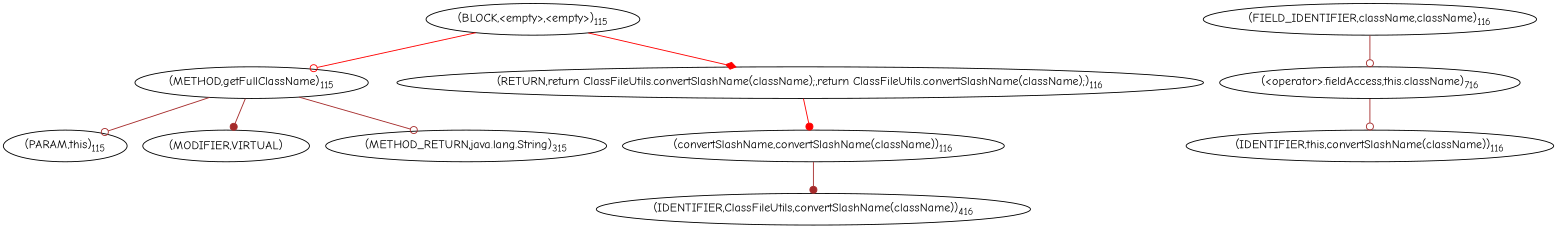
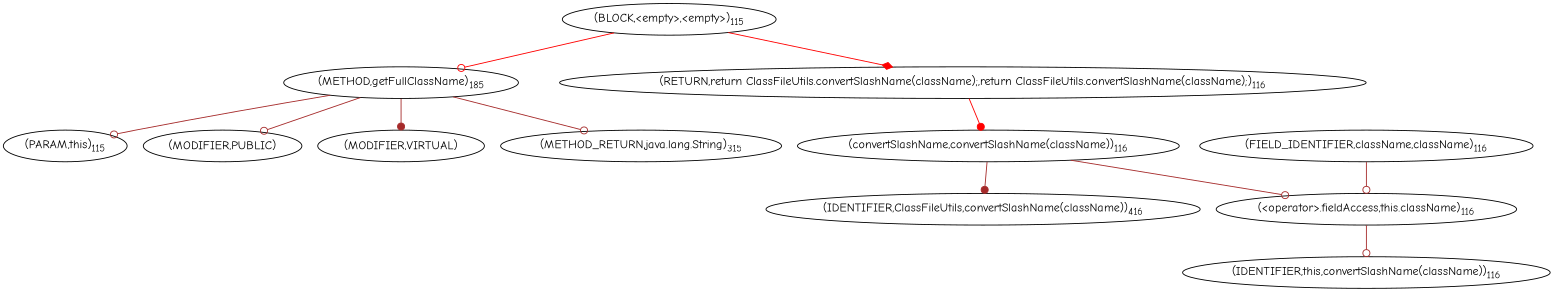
node "(METHOD,getFullClassName)": text "115" -> "185"
node "(<operator>.fieldAccess,this.className)": text "716" -> "116"
node "(MODIFIER,PUBLIC)": added
edge "(convertSlashName,convertSlashName(className))" -> "(<operator>.fieldAccess,this.className)": added
